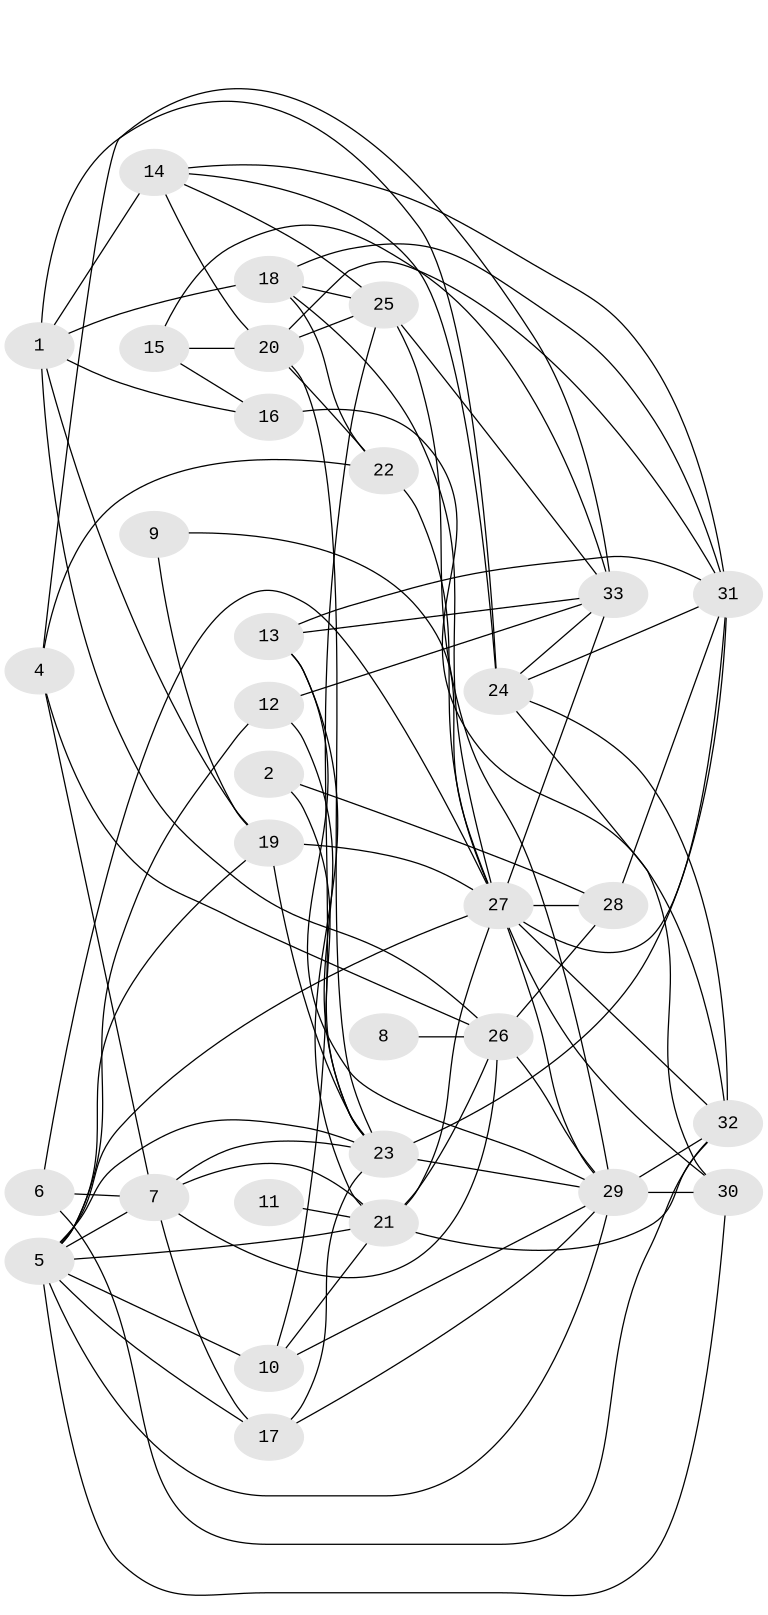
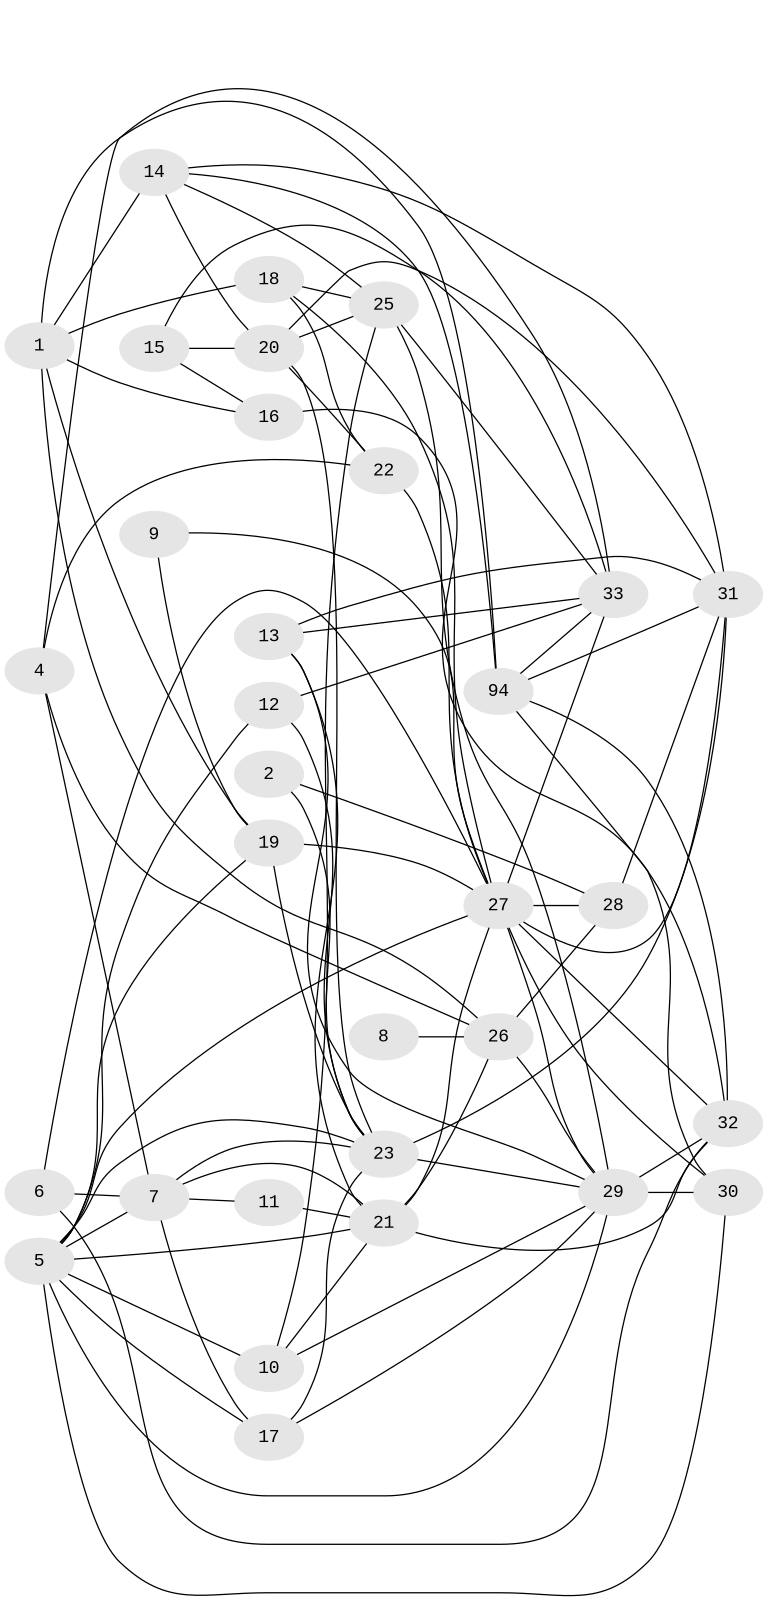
edge "18" -- "31": removed
node "24": label "24" -> "94"
edge "26" -- "7": now "11" -- "7"
